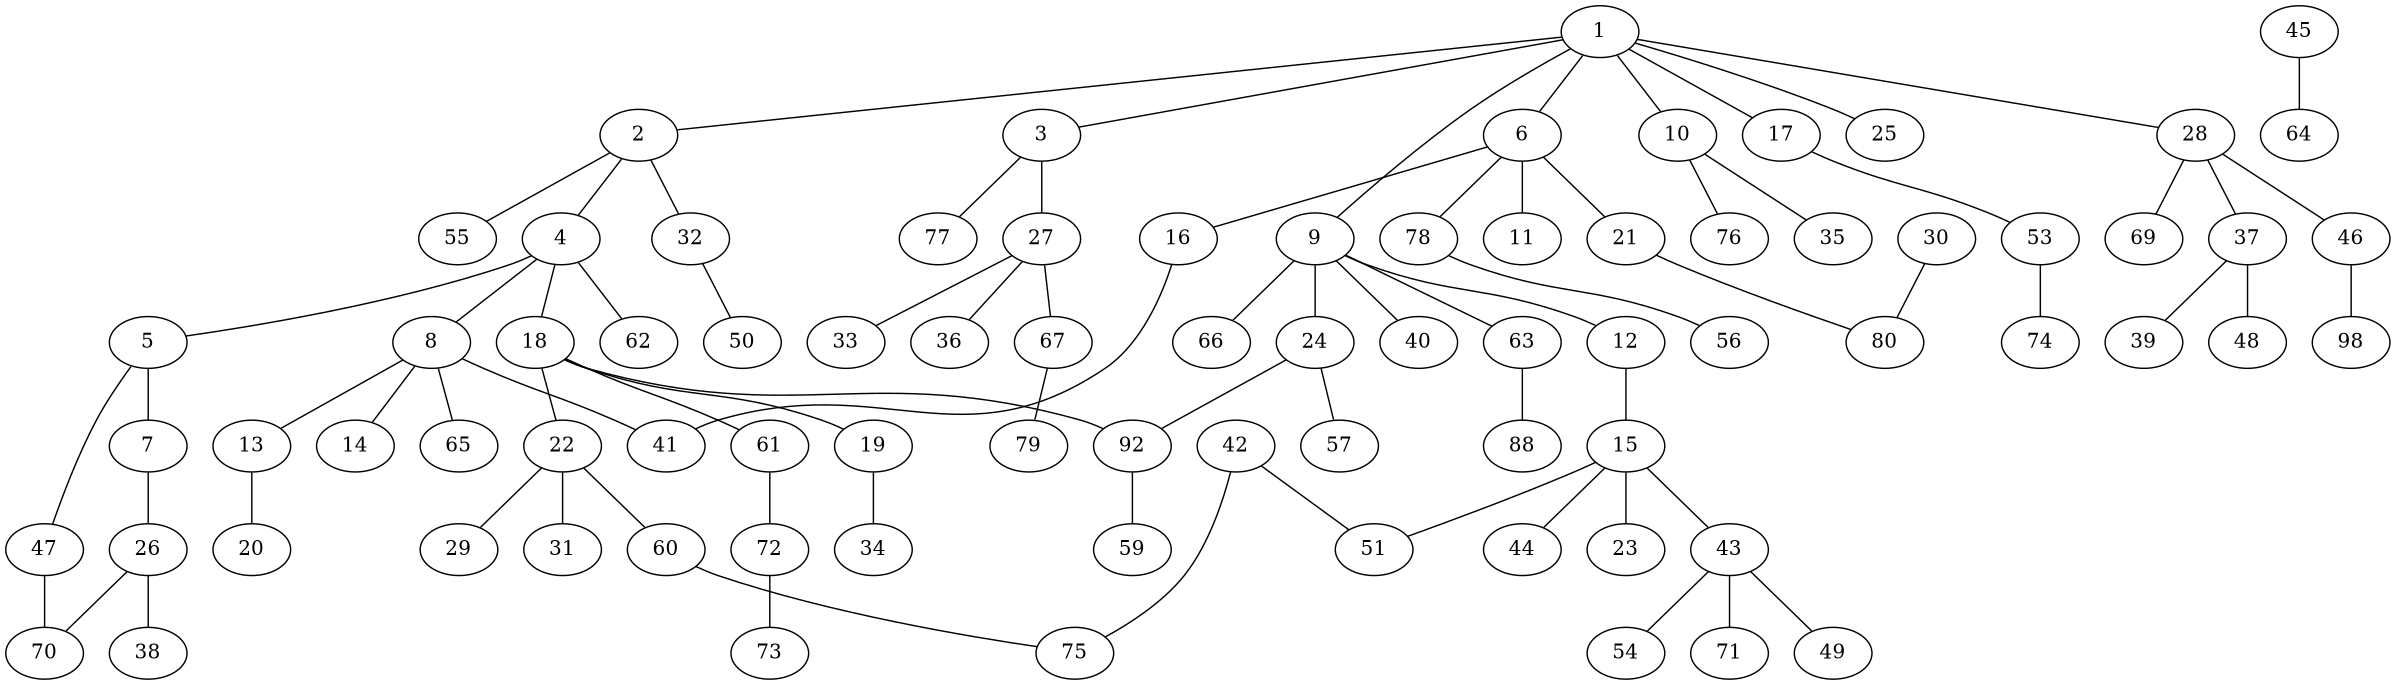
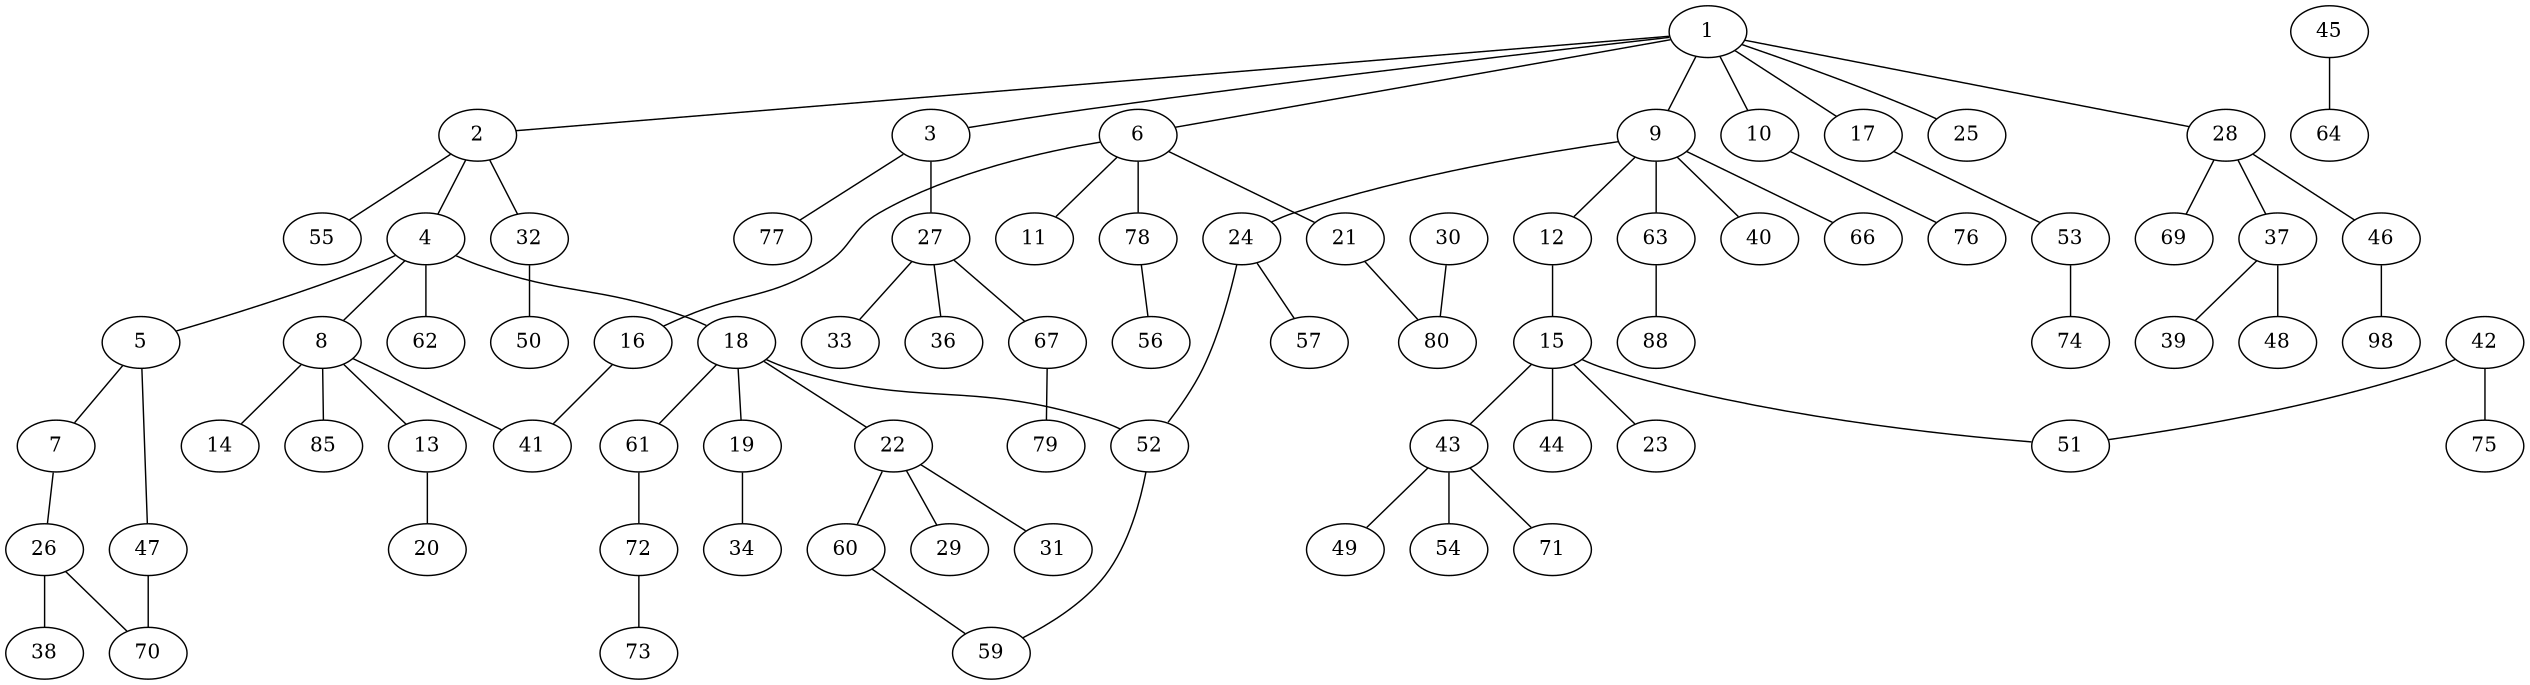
node "35": removed
node "65": label "65" -> "85"
node "92": label "92" -> "52"
edge "60" -- "75": now "60" -- "59"
